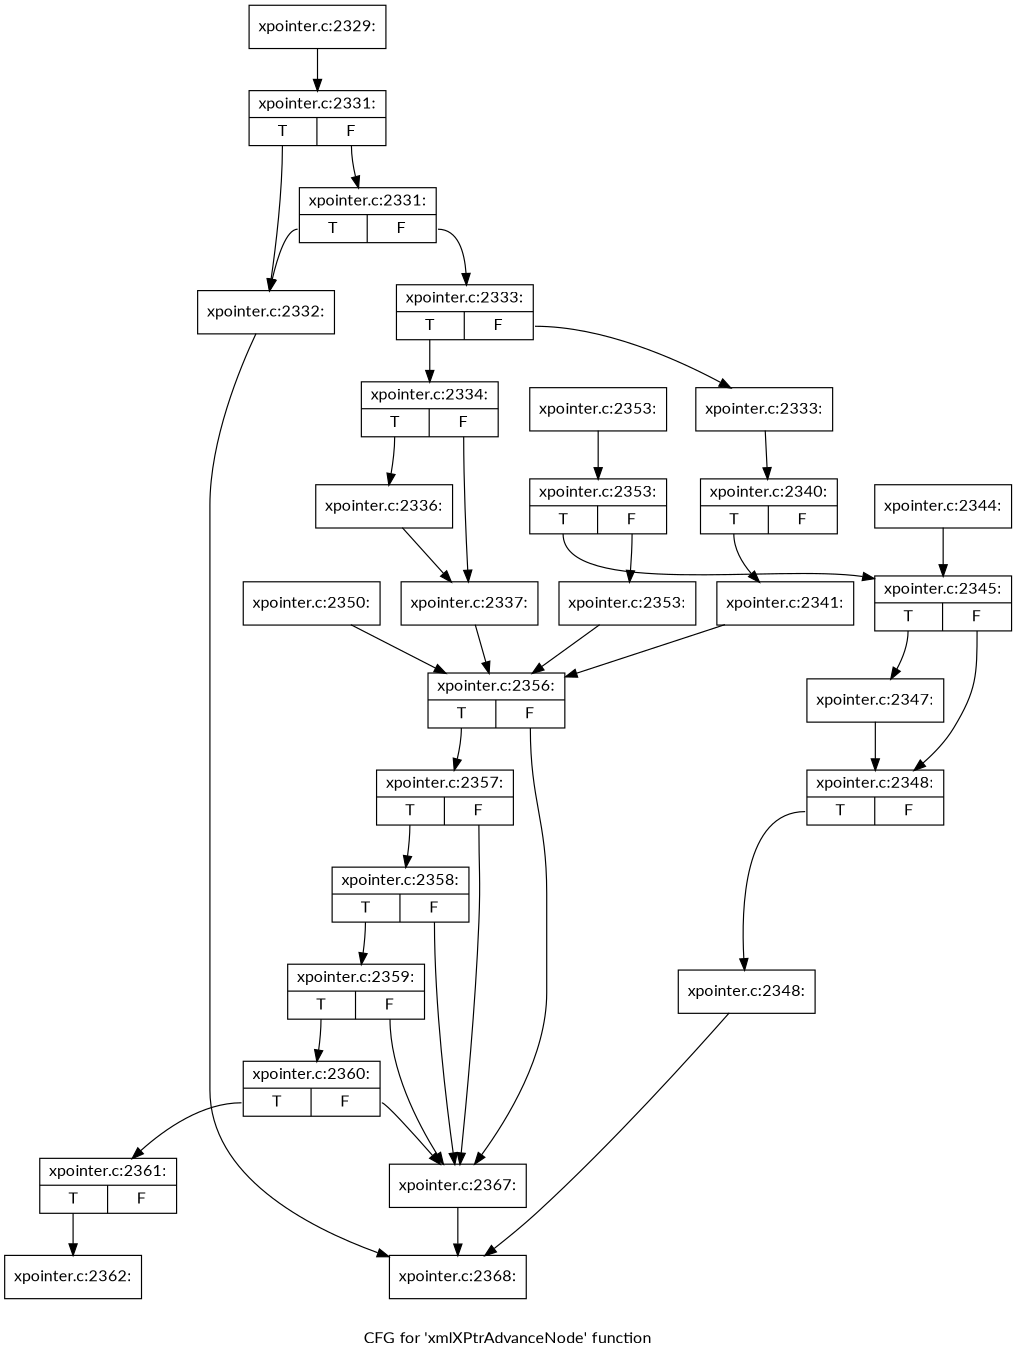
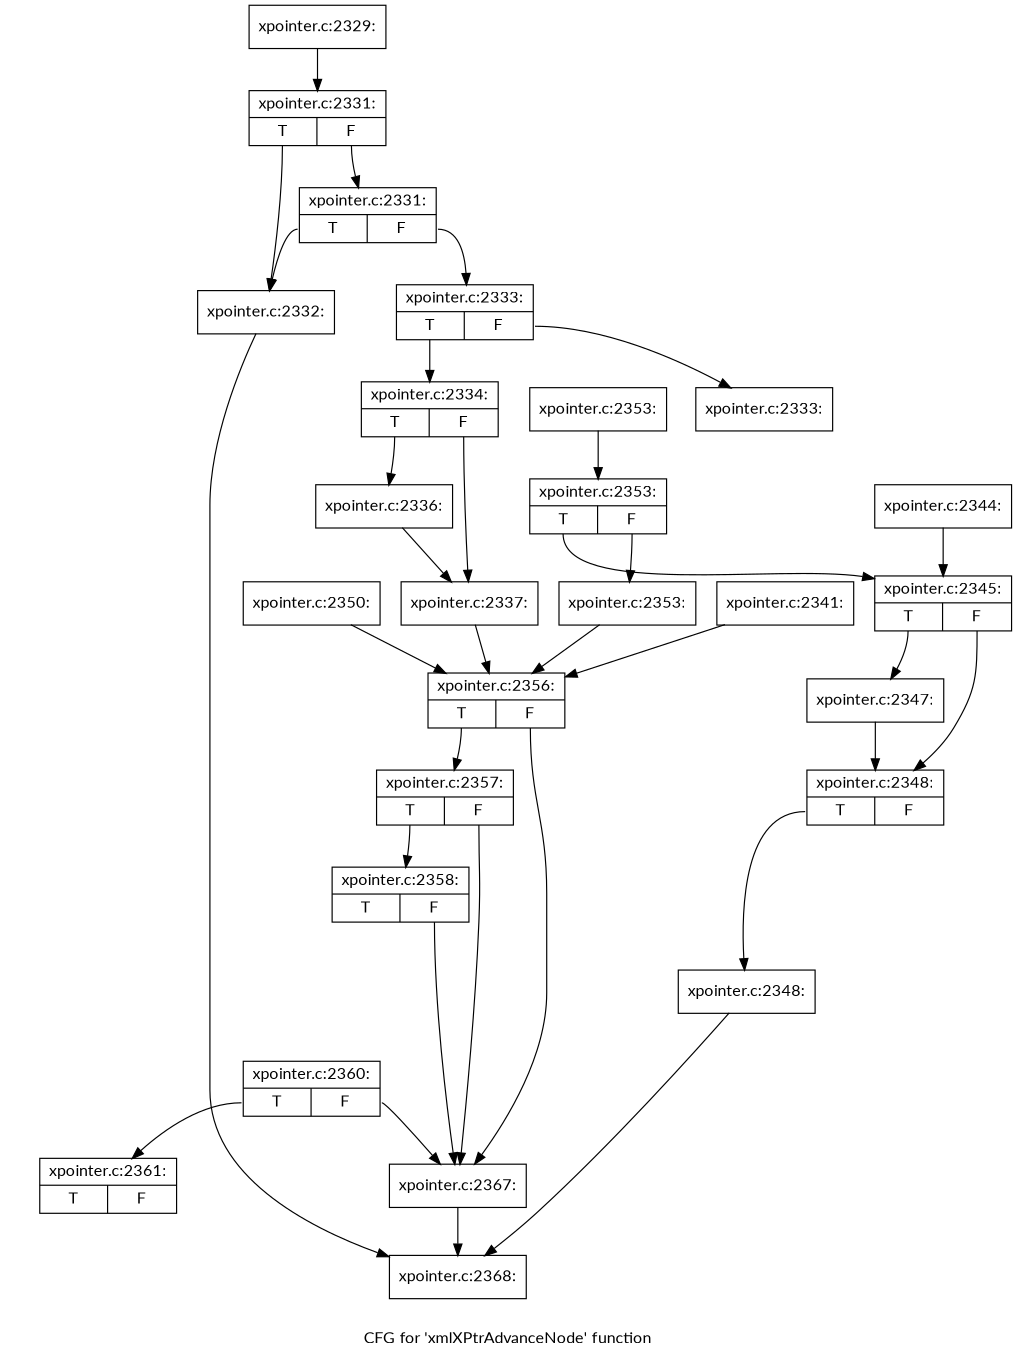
node "xpointer.c:2340:": removed
node "xpointer.c:2359:": removed
node "xpointer.c:2362:": removed
